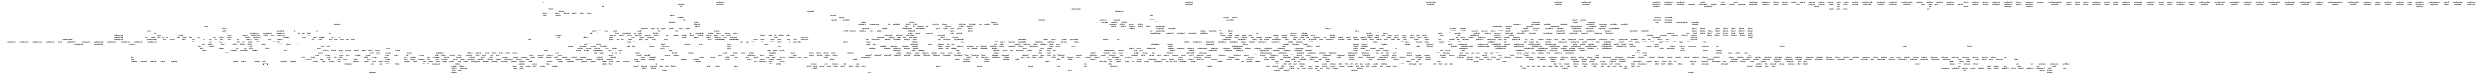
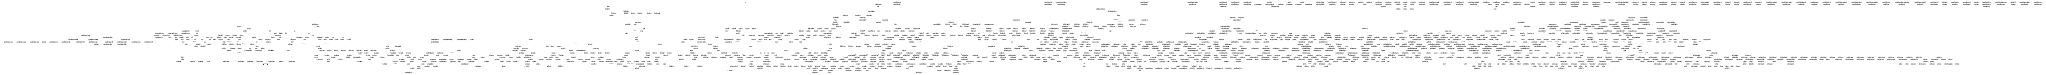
node "(*os.dirInfo).close": added
